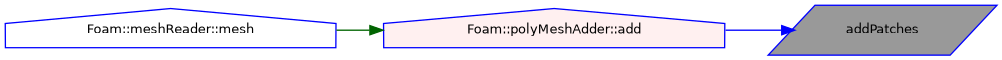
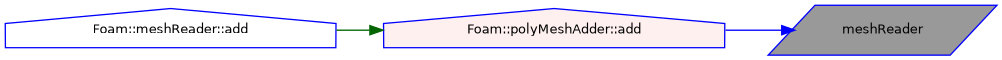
node "Foam::meshReader::mesh": label "Foam::meshReader::mesh" -> "Foam::meshReader::add"
node "addPatches": label "addPatches" -> "meshReader"
